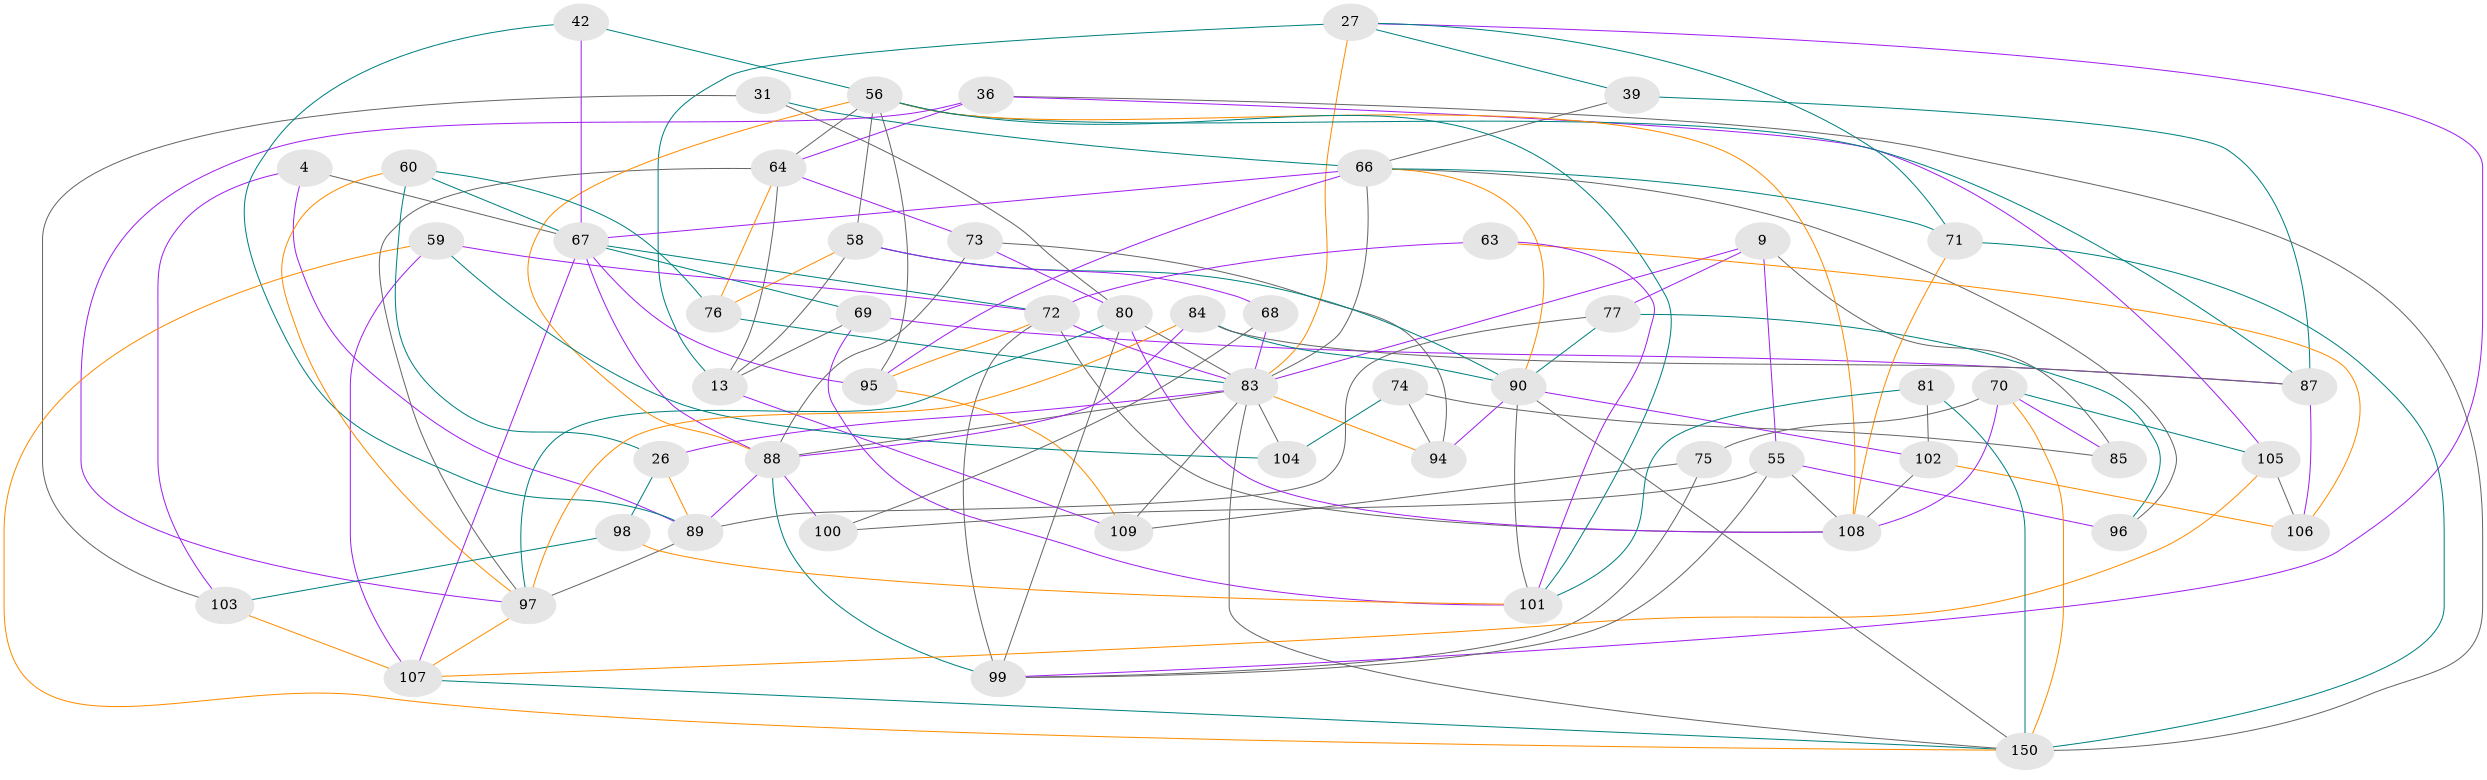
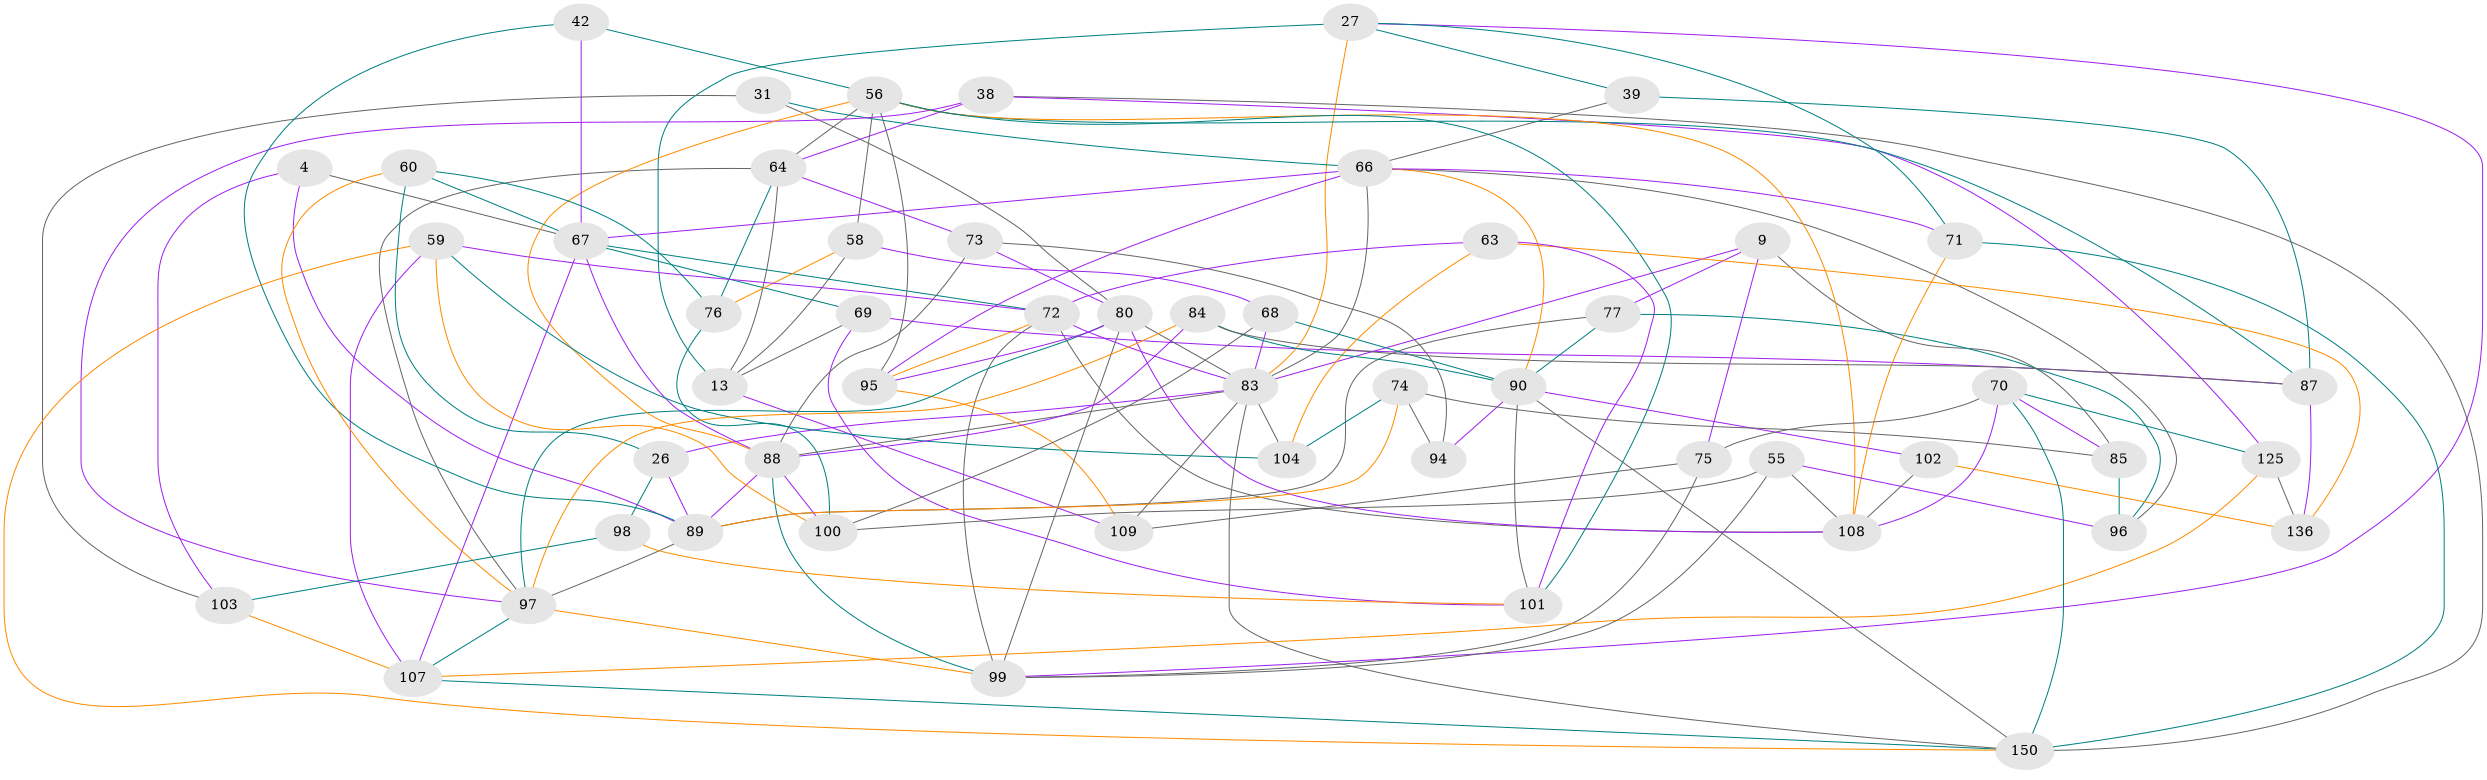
node "36": label "36" -> "38"
edge "66" -- "71": color teal -> purple
edge "64" -- "76": color darkorange -> teal
edge "58" -- "90": now "68" -- "90"
edge "63" -- "104": added
edge "67" -- "95": now "80" -- "95"
edge "9" -- "55": now "9" -- "75"
edge "76" -- "83": now "76" -- "100"
node "81": removed
edge "83" -- "94": removed
edge "59" -- "100": added
node "105": label "105" -> "125"
edge "85" -- "96": added
edge "26" -- "89": color darkorange -> purple
edge "74" -- "89": added
node "106": label "106" -> "136"
edge "70" -- "150": color darkorange -> teal
edge "97" -- "107": color darkorange -> teal
edge "97" -- "99": added
